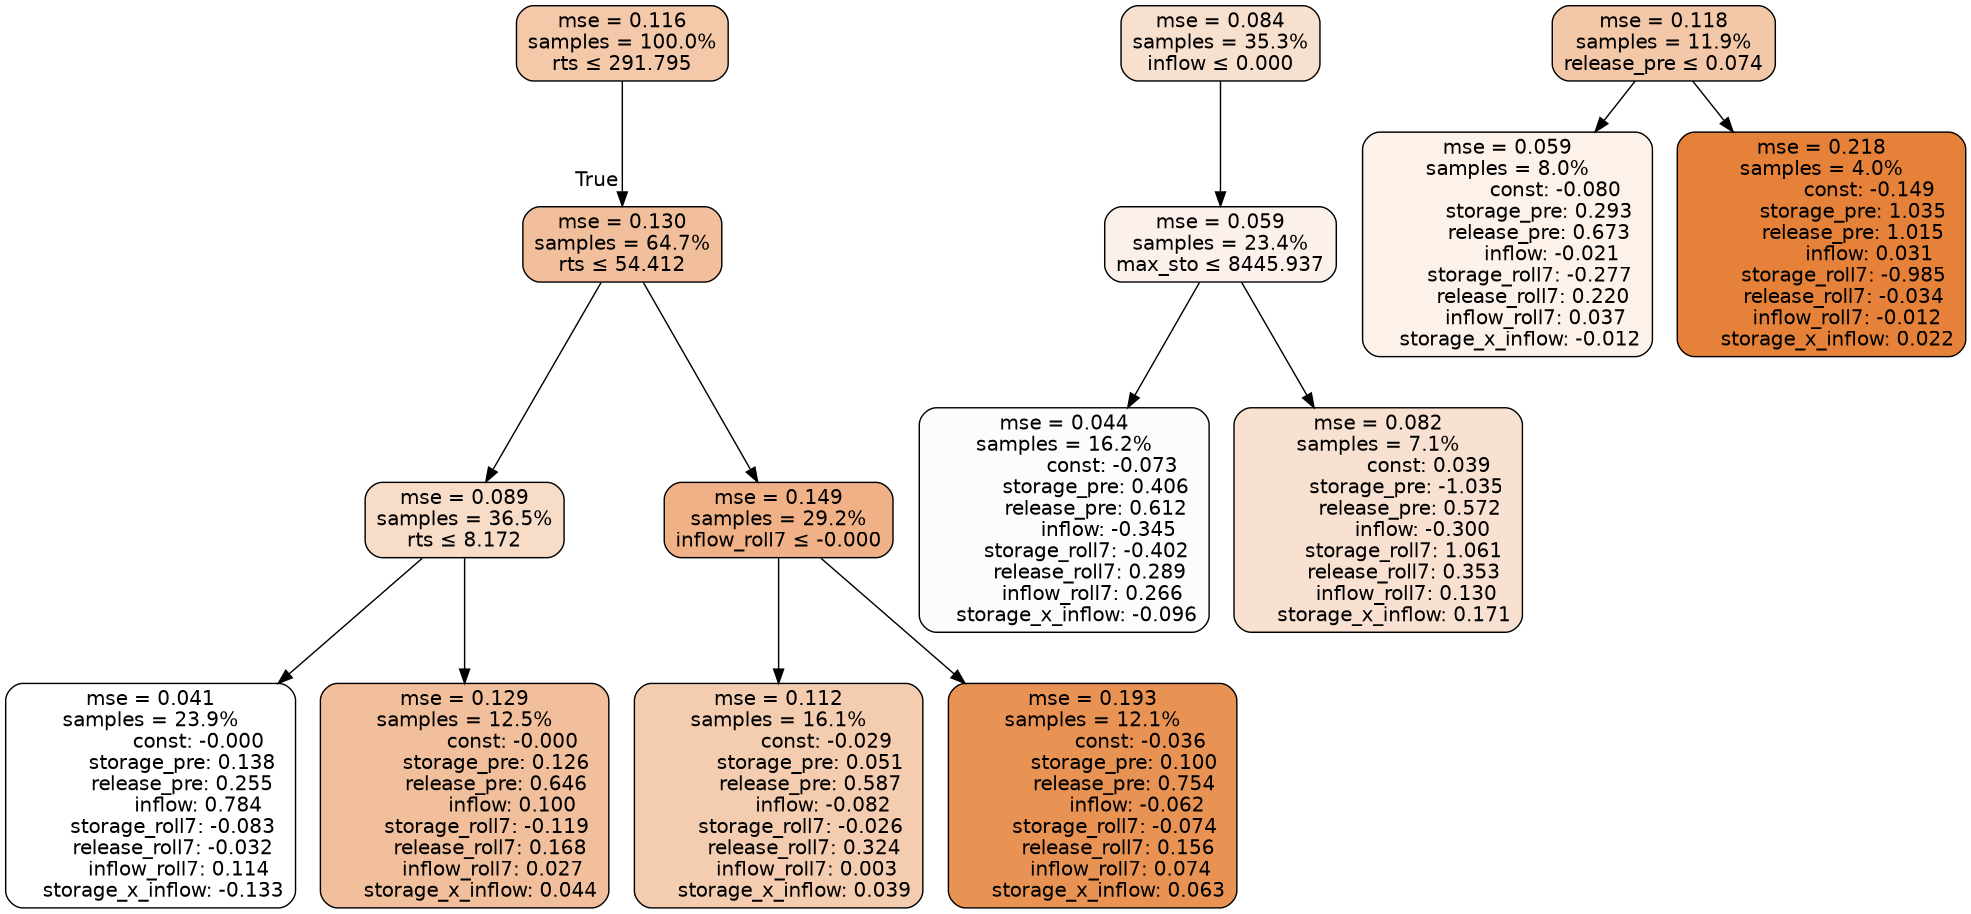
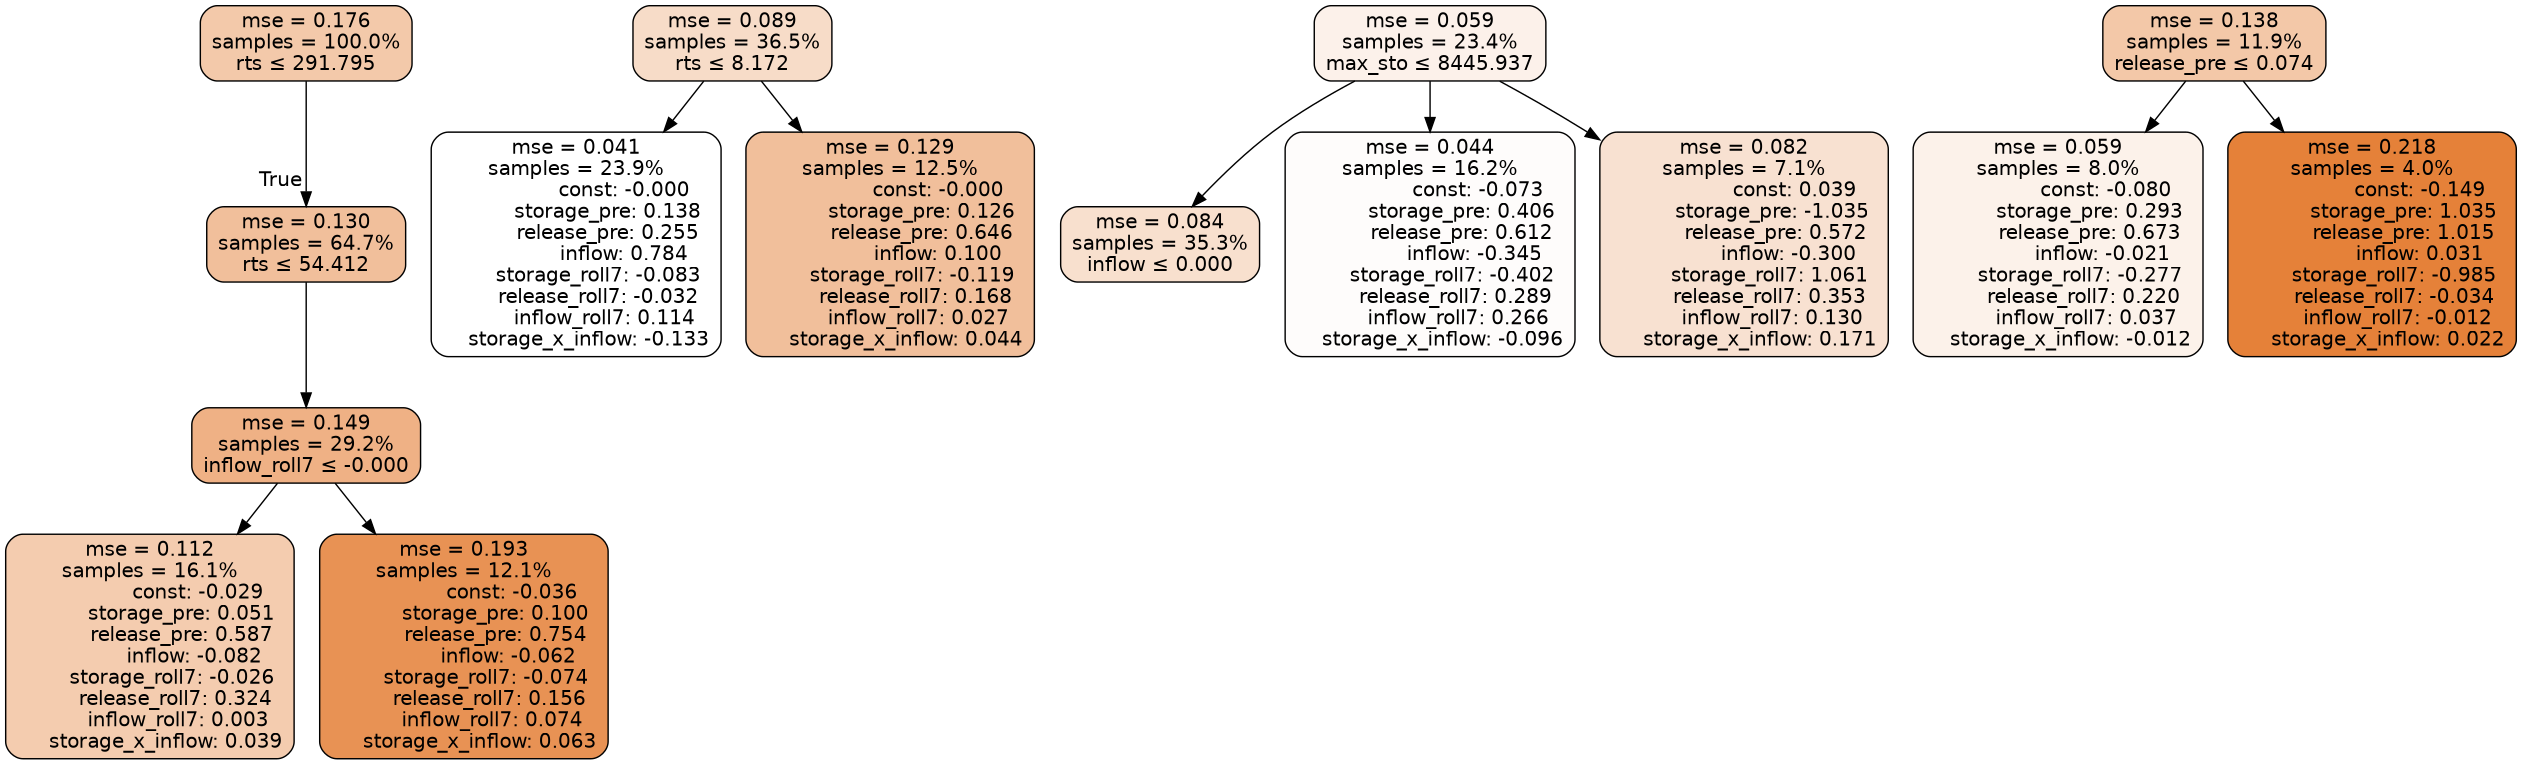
node "mse = 0.116 samples = 100.0% rts ≤ 291.795": label "mse = 0.116 samples = 100.0% rts ≤ 291.795" -> "mse = 0.176 samples = 100.0% rts ≤ 291.795"
node "mse = 0.118 samples = 11.9% release_pre ≤ 0.074": label "mse = 0.118 samples = 11.9% release_pre ≤ 0.074" -> "mse = 0.138 samples = 11.9% release_pre ≤ 0.074"
edge "mse = 0.084 samples = 35.3% inflow ≤ 0.000" -> "mse = 0.059 samples = 23.4% max_sto ≤ 8445.937": reversed
edge "mse = 0.130 samples = 64.7% rts ≤ 54.412" -> "mse = 0.089 samples = 36.5% rts ≤ 8.172": removed
